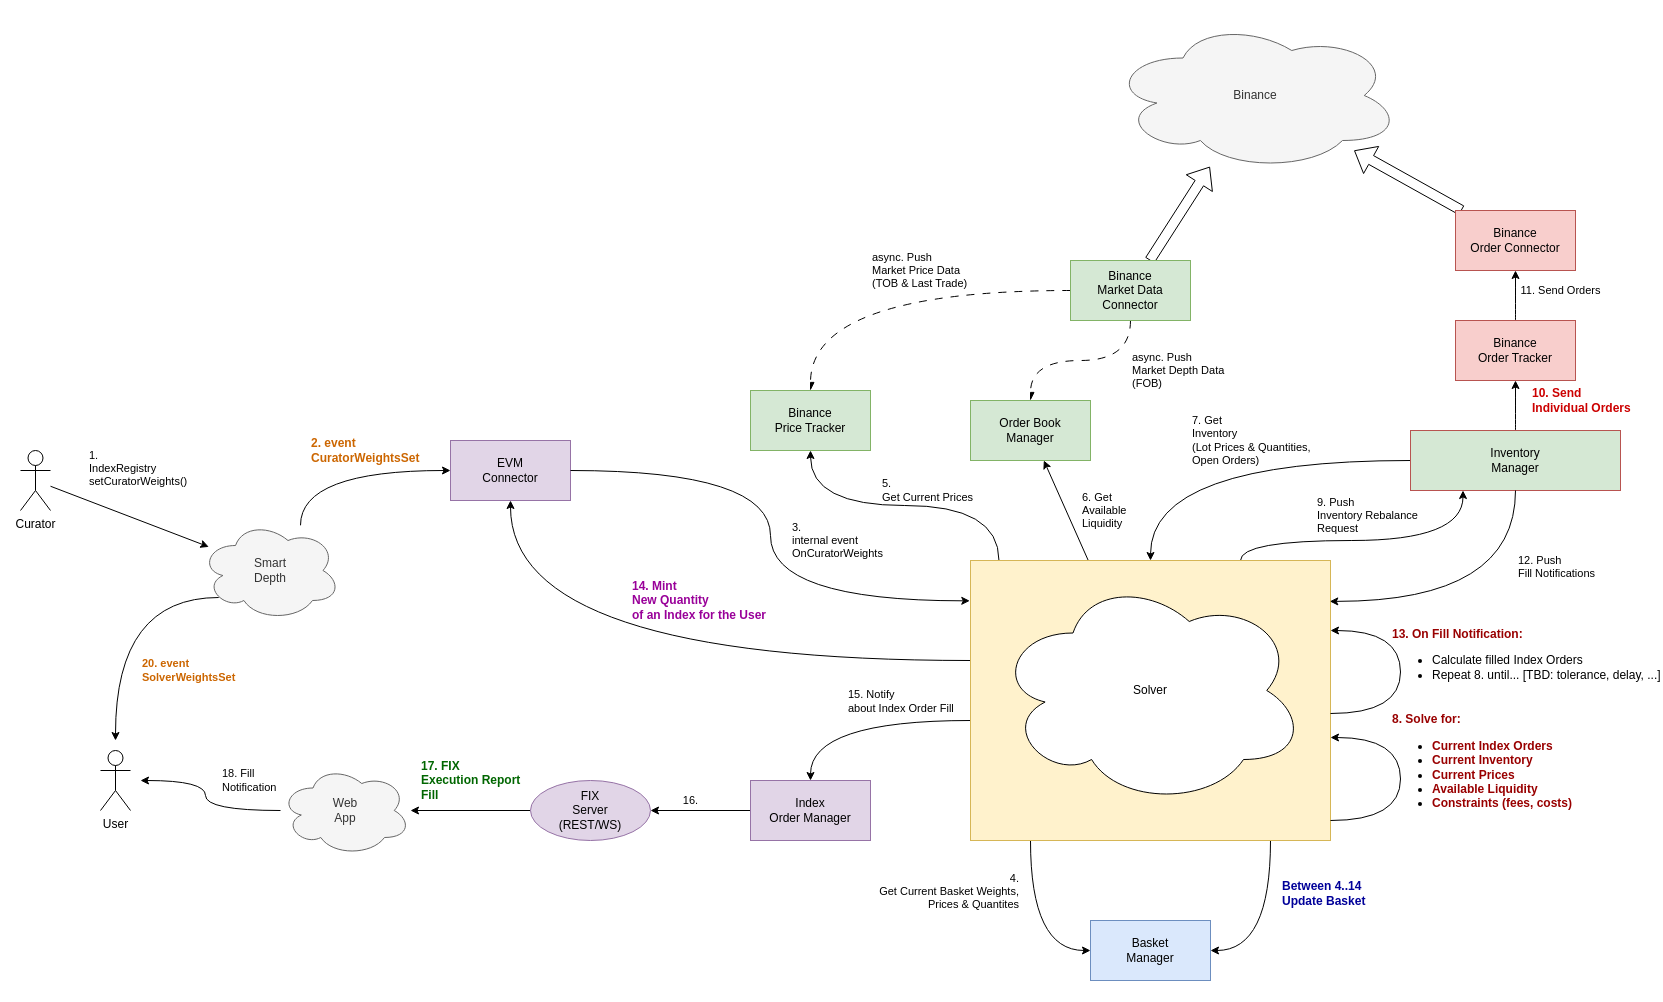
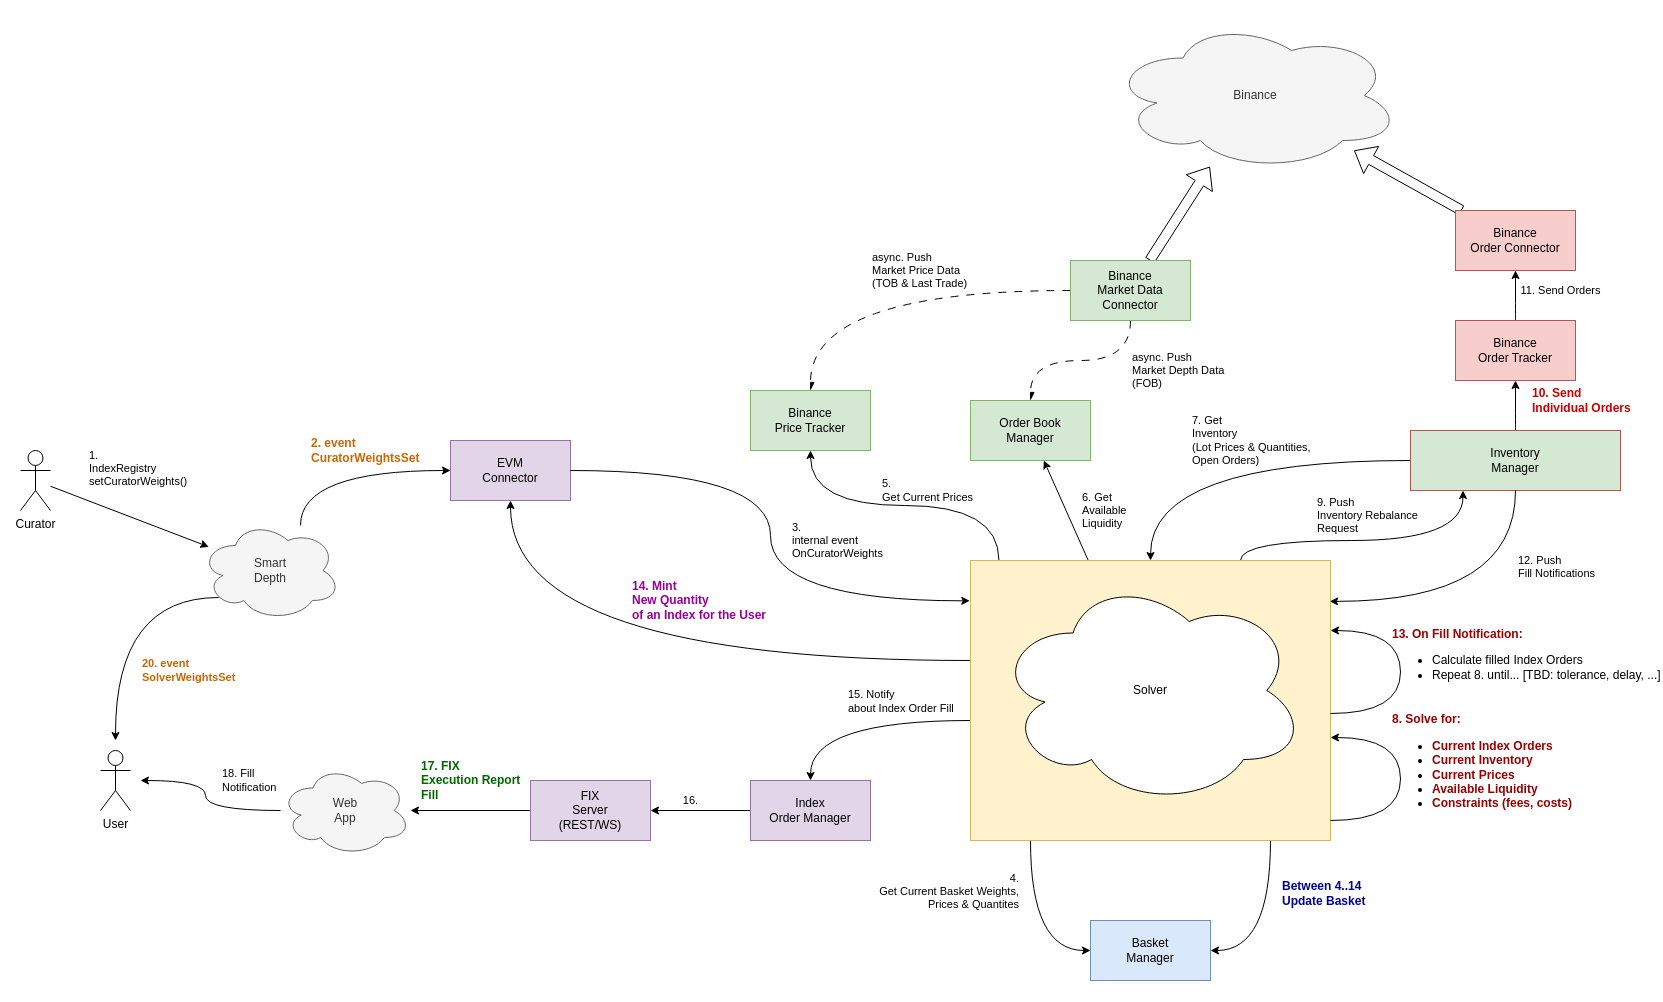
node "FIX Server (REST/WS)": shape ellipse -> rectangle
